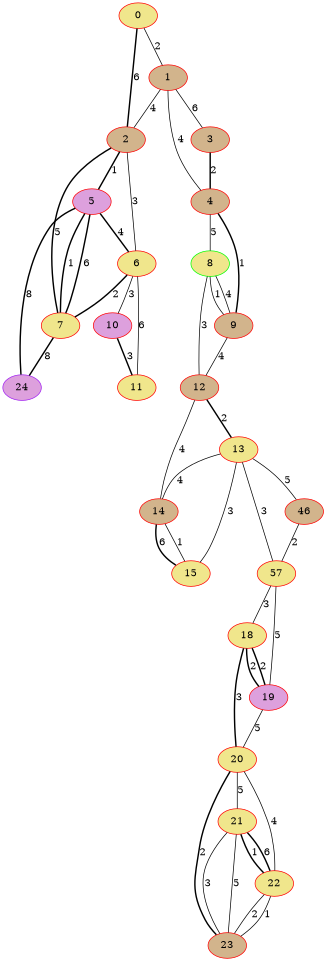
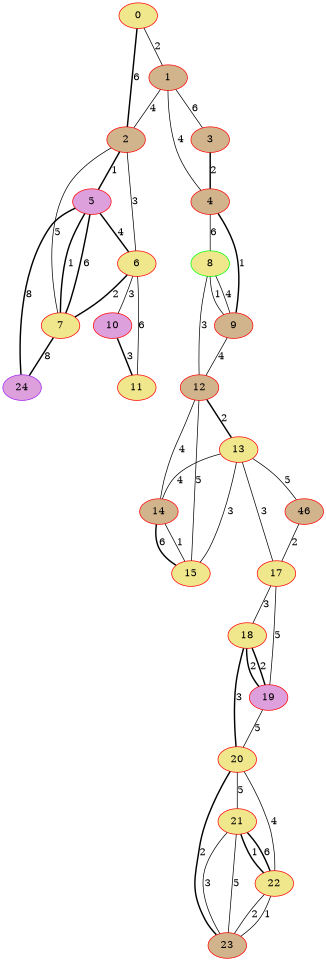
edge "2" -- "7": style bold -> solid
edge "4" -- "8": label "5" -> "6"
edge "12" -- "15": added, label "5"
node "57": label "57" -> "17"
